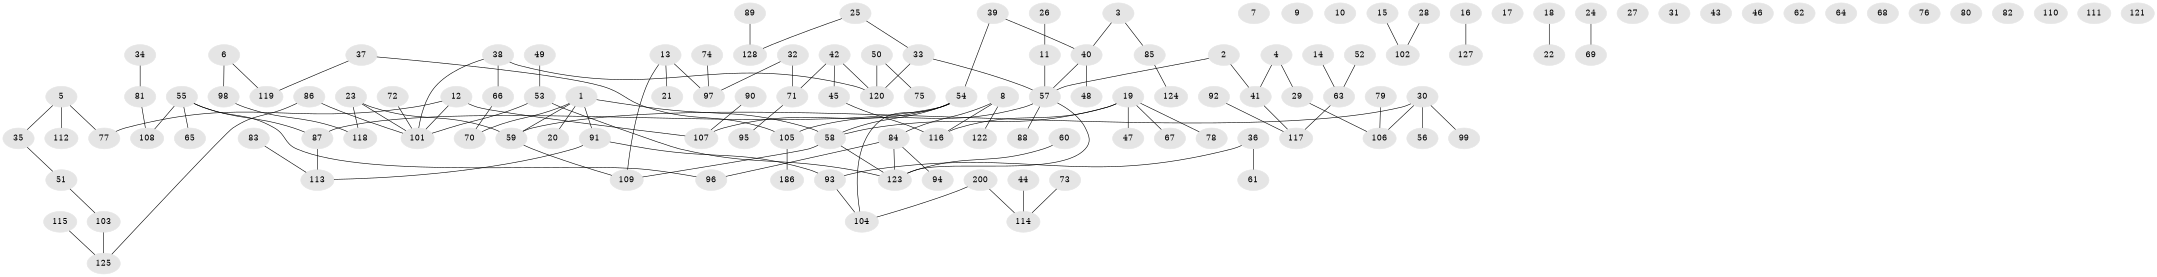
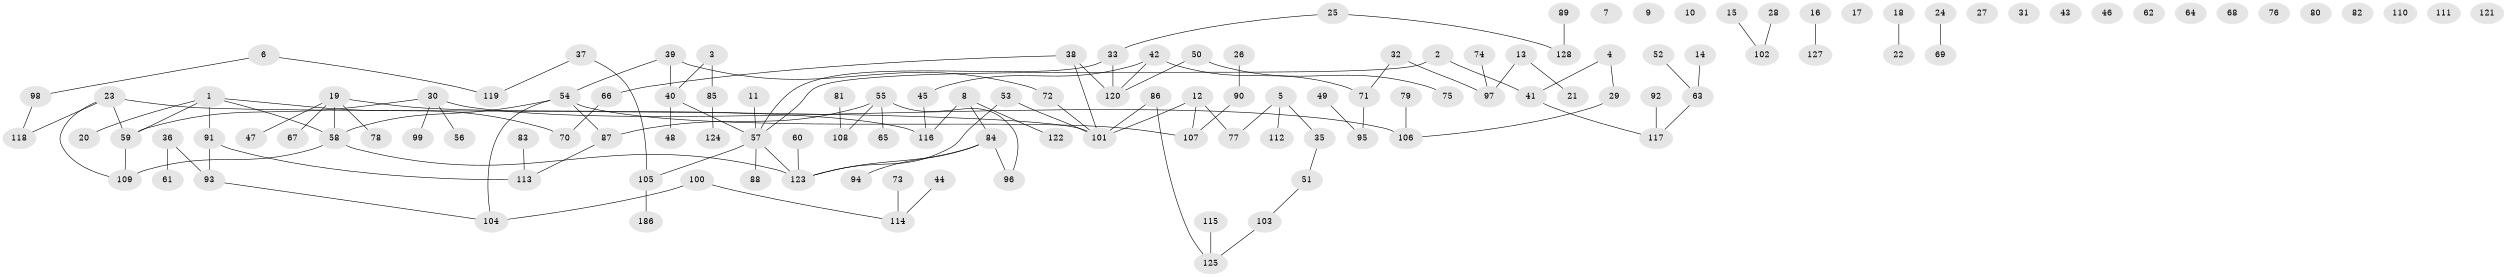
edge "26" -- "11": now "26" -- "90"
node "34": removed
edge "49" -- "53": now "49" -- "95"
edge "39" -- "72": added
edge "13" -- "109": now "23" -- "109"
node "200": label "200" -> "100"
